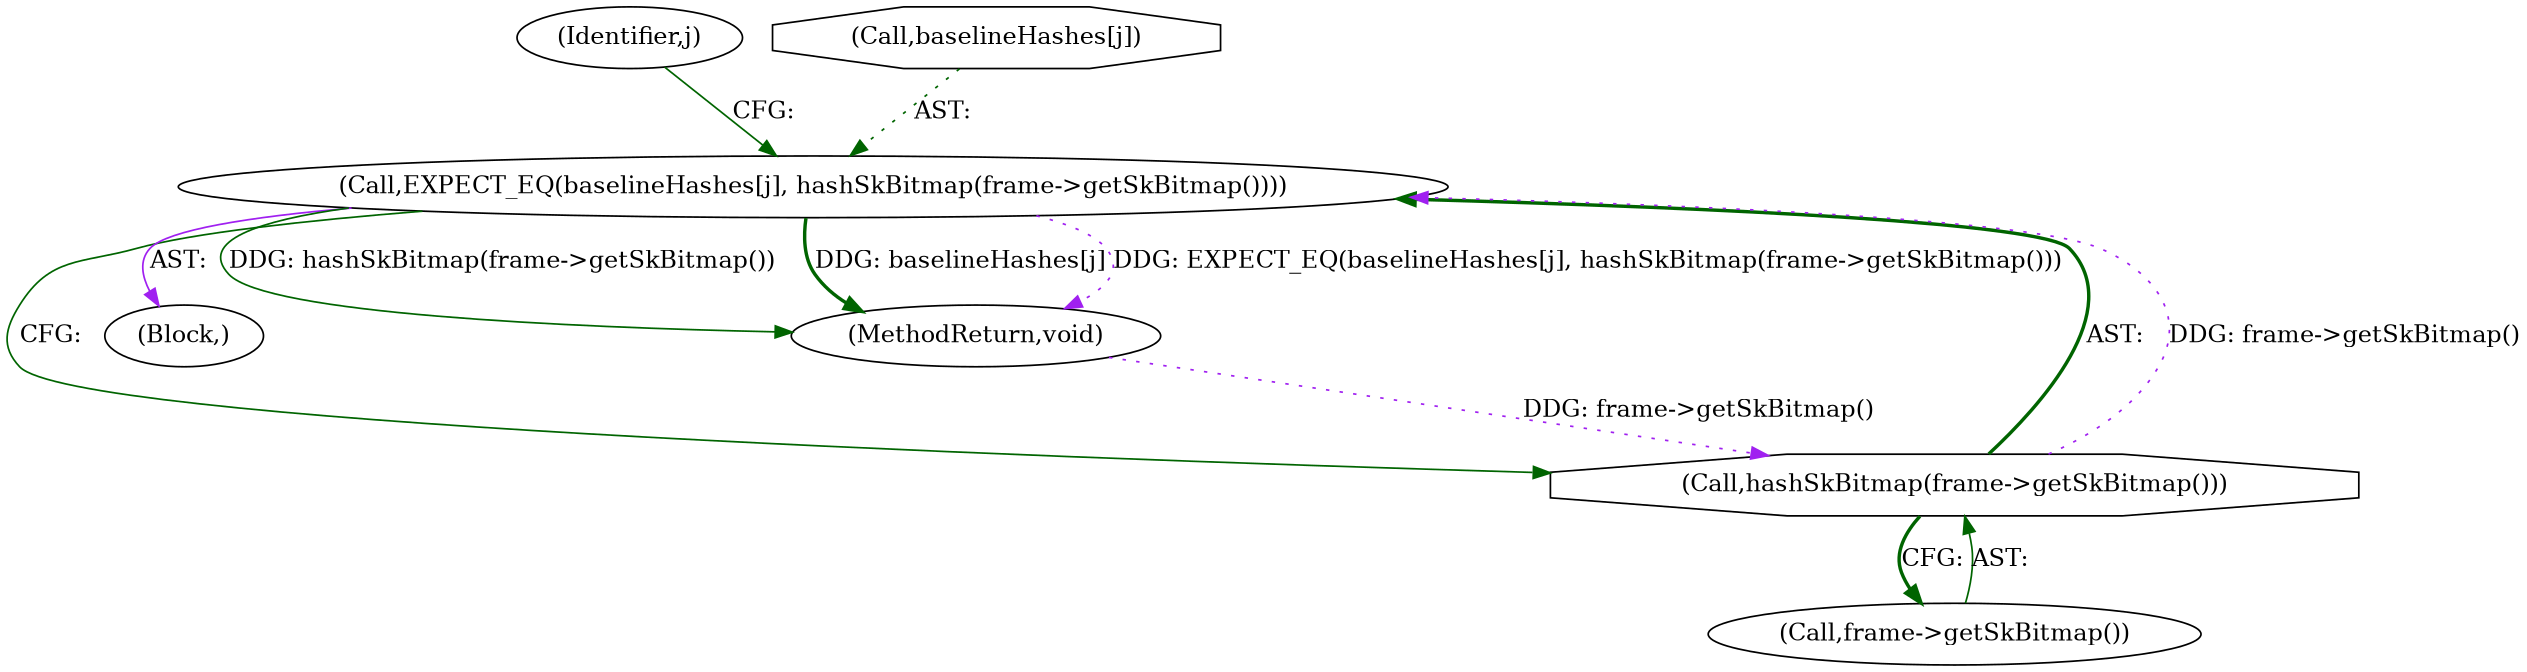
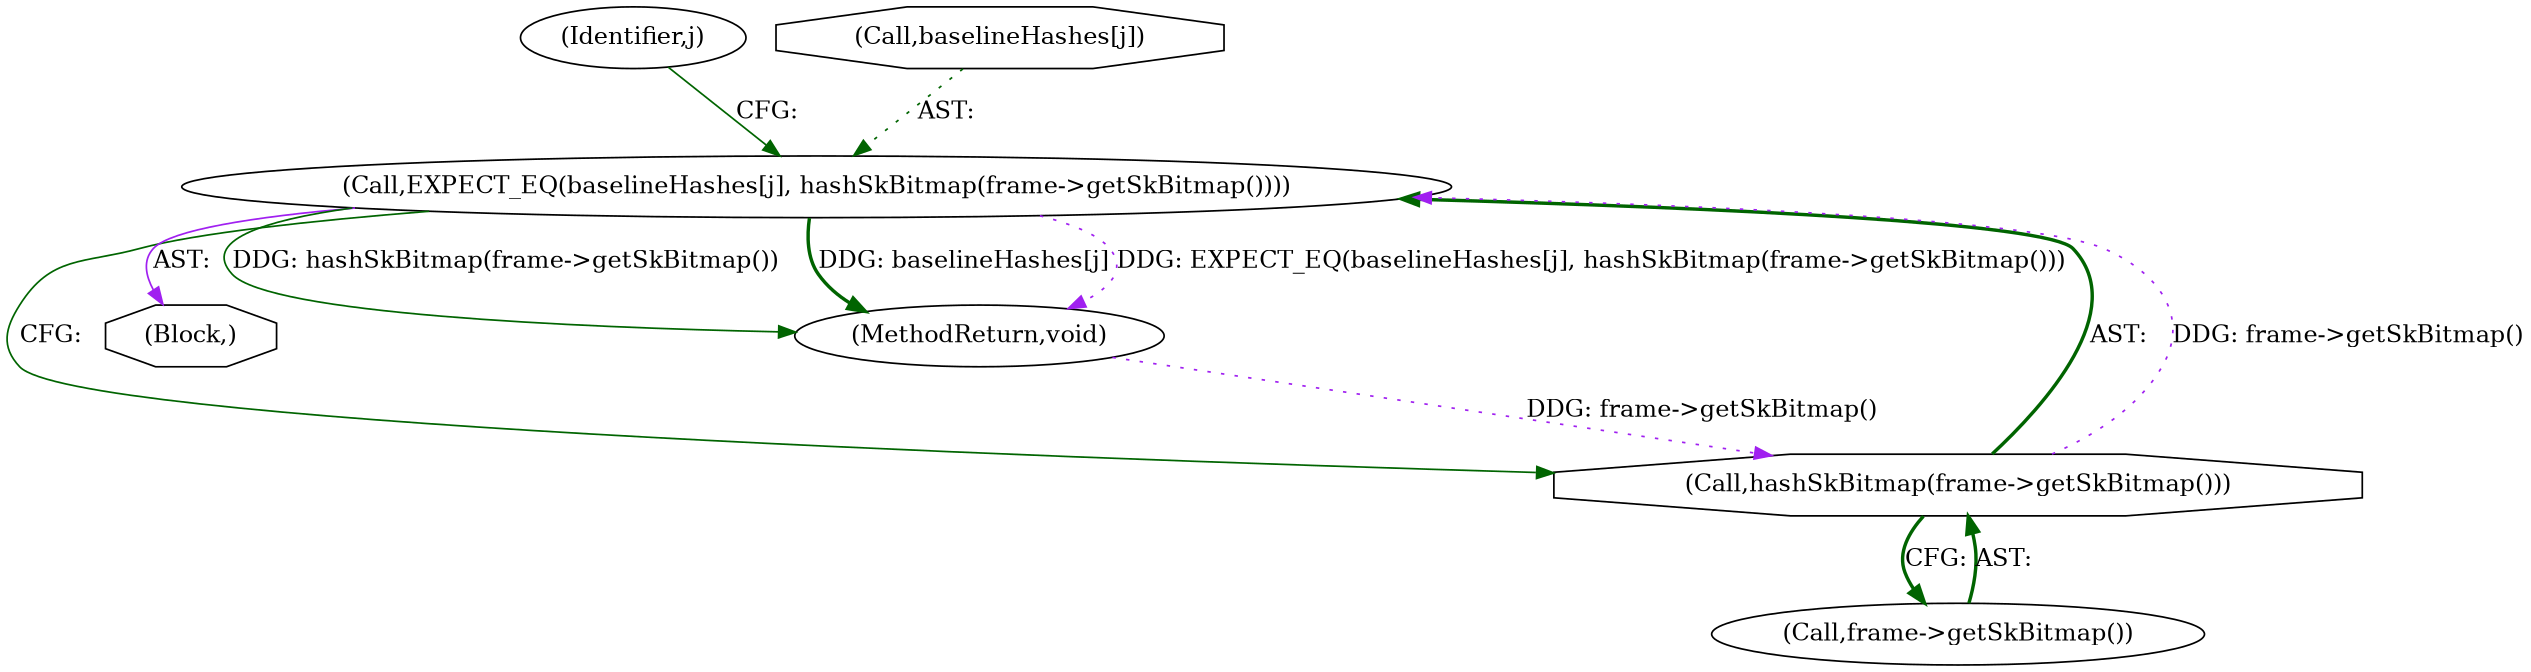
node "(Block,)": shape ellipse -> octagon
edge "(Call,frame->getSkBitmap())" -> "(Call,hashSkBitmap(frame->getSkBitmap()))": style solid -> bold
